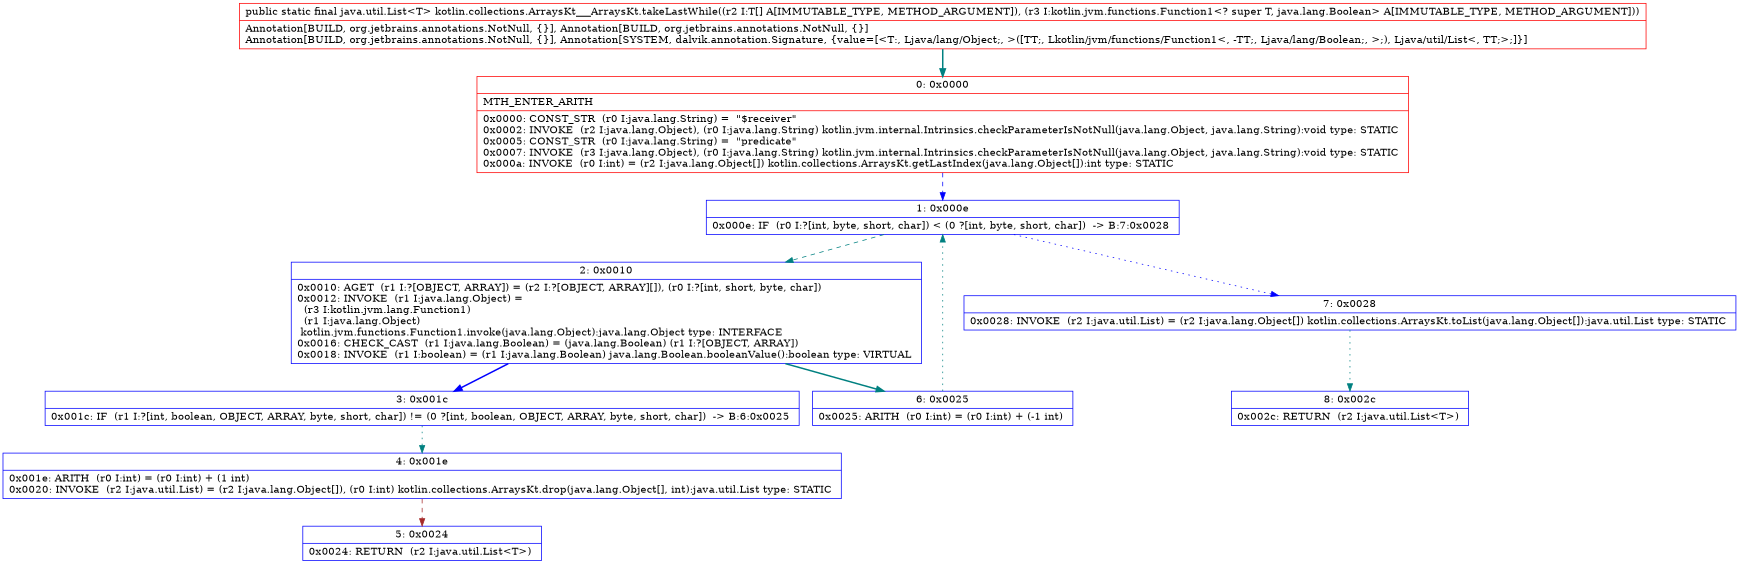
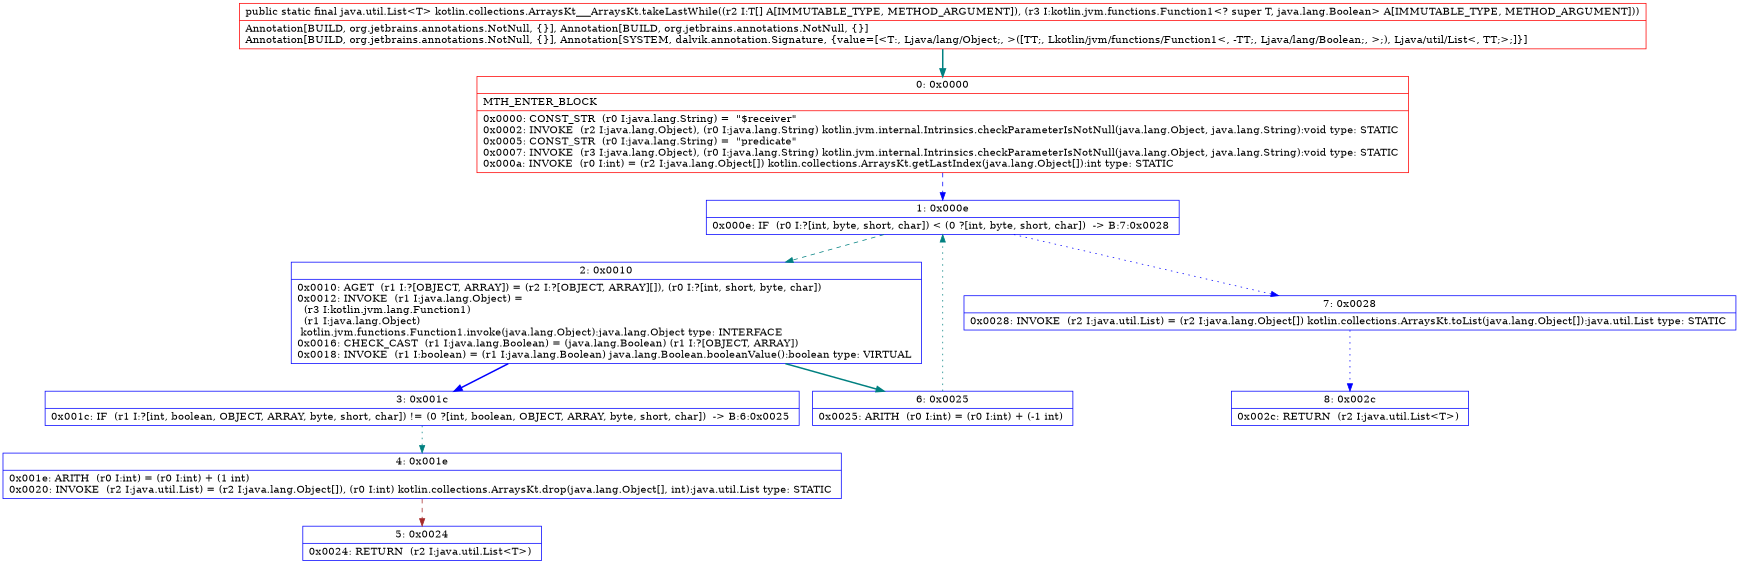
node "0: 0x0000": text "MTH_ENTER_ARITH" -> "MTH_ENTER_BLOCK"
edge "7: 0x0028" -> "8: 0x002c": color teal -> blue
